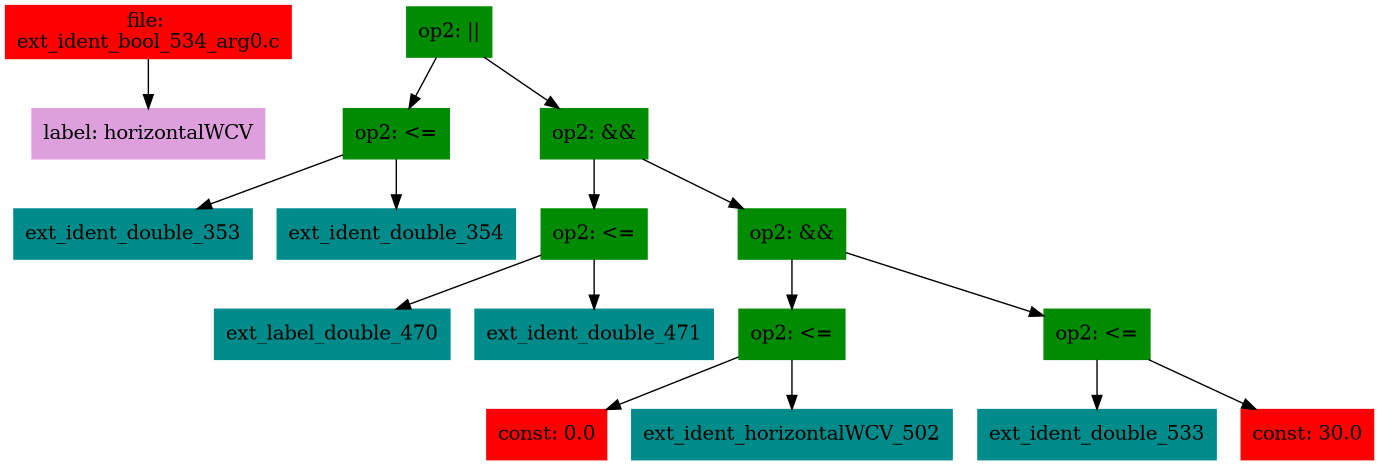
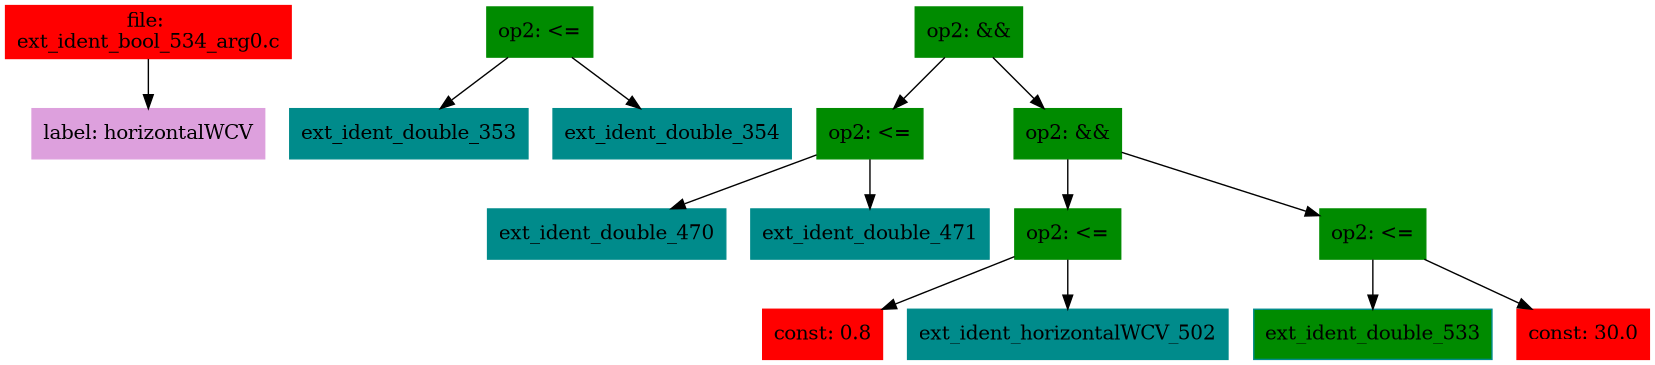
node "op2: ||": removed
node "ext_label_double_470": label "ext_label_double_470" -> "ext_ident_double_470"
node "const: 0.0": label "const: 0.0" -> "const: 0.8"
node "ext_ident_double_533": fillcolor cyan4 -> green4
